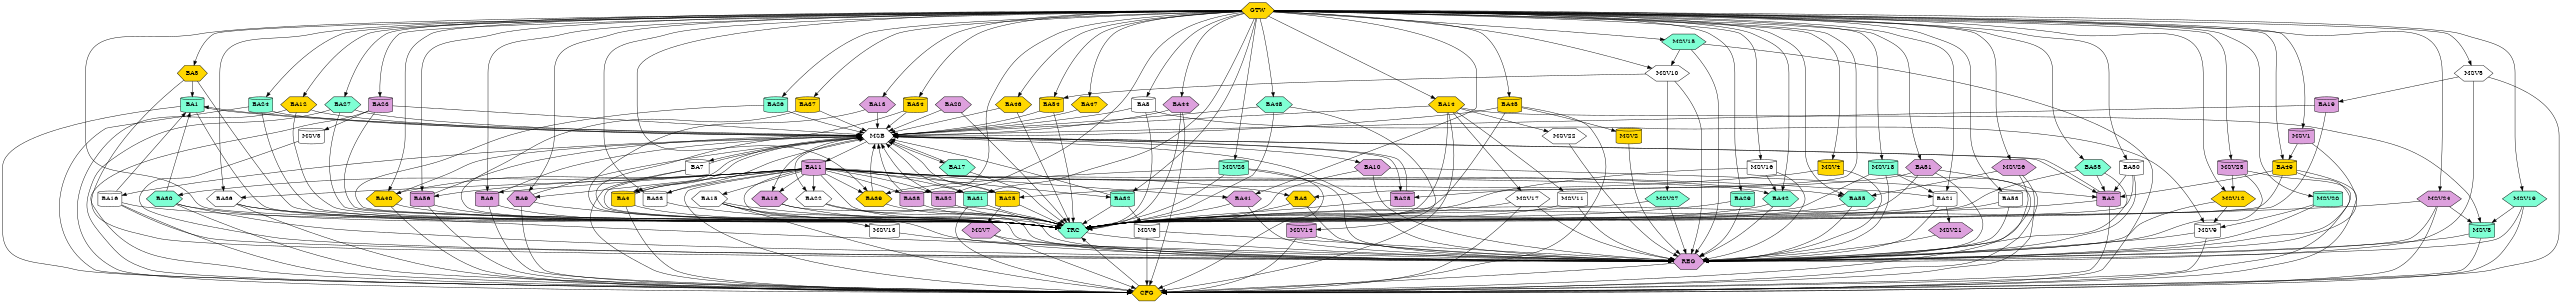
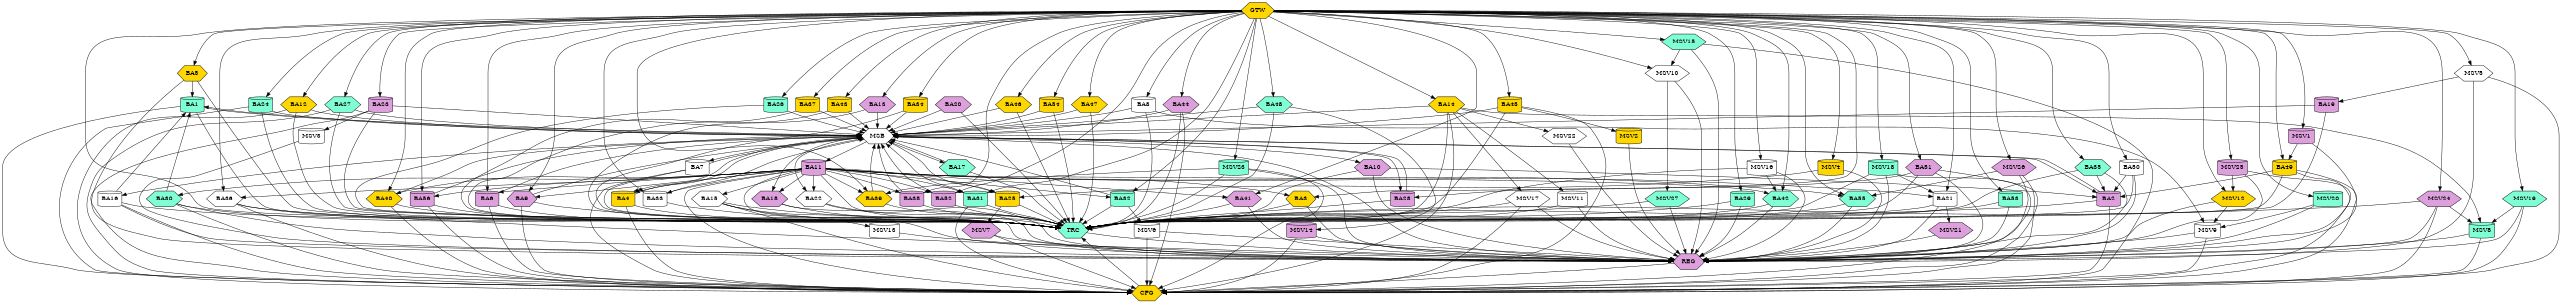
edge "MSV10" -> "BA54": removed
node "BA43": added
edge "BA47" -> "TRC": added
node "BA53": fillcolor white -> aquamarine
